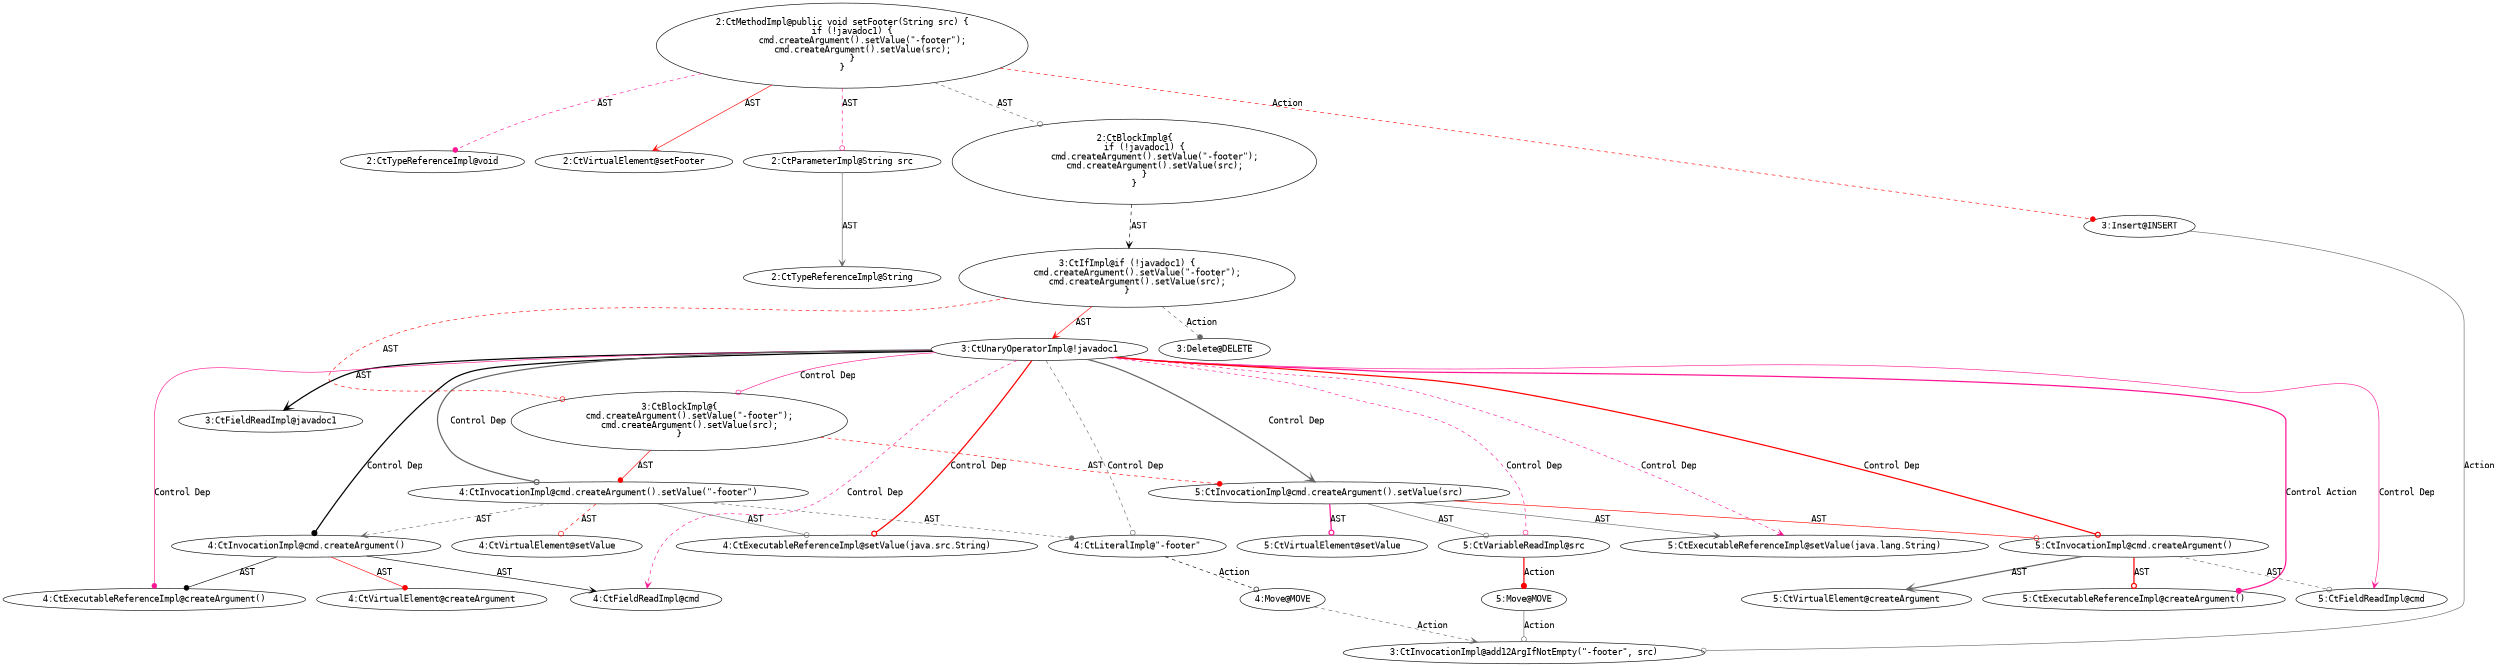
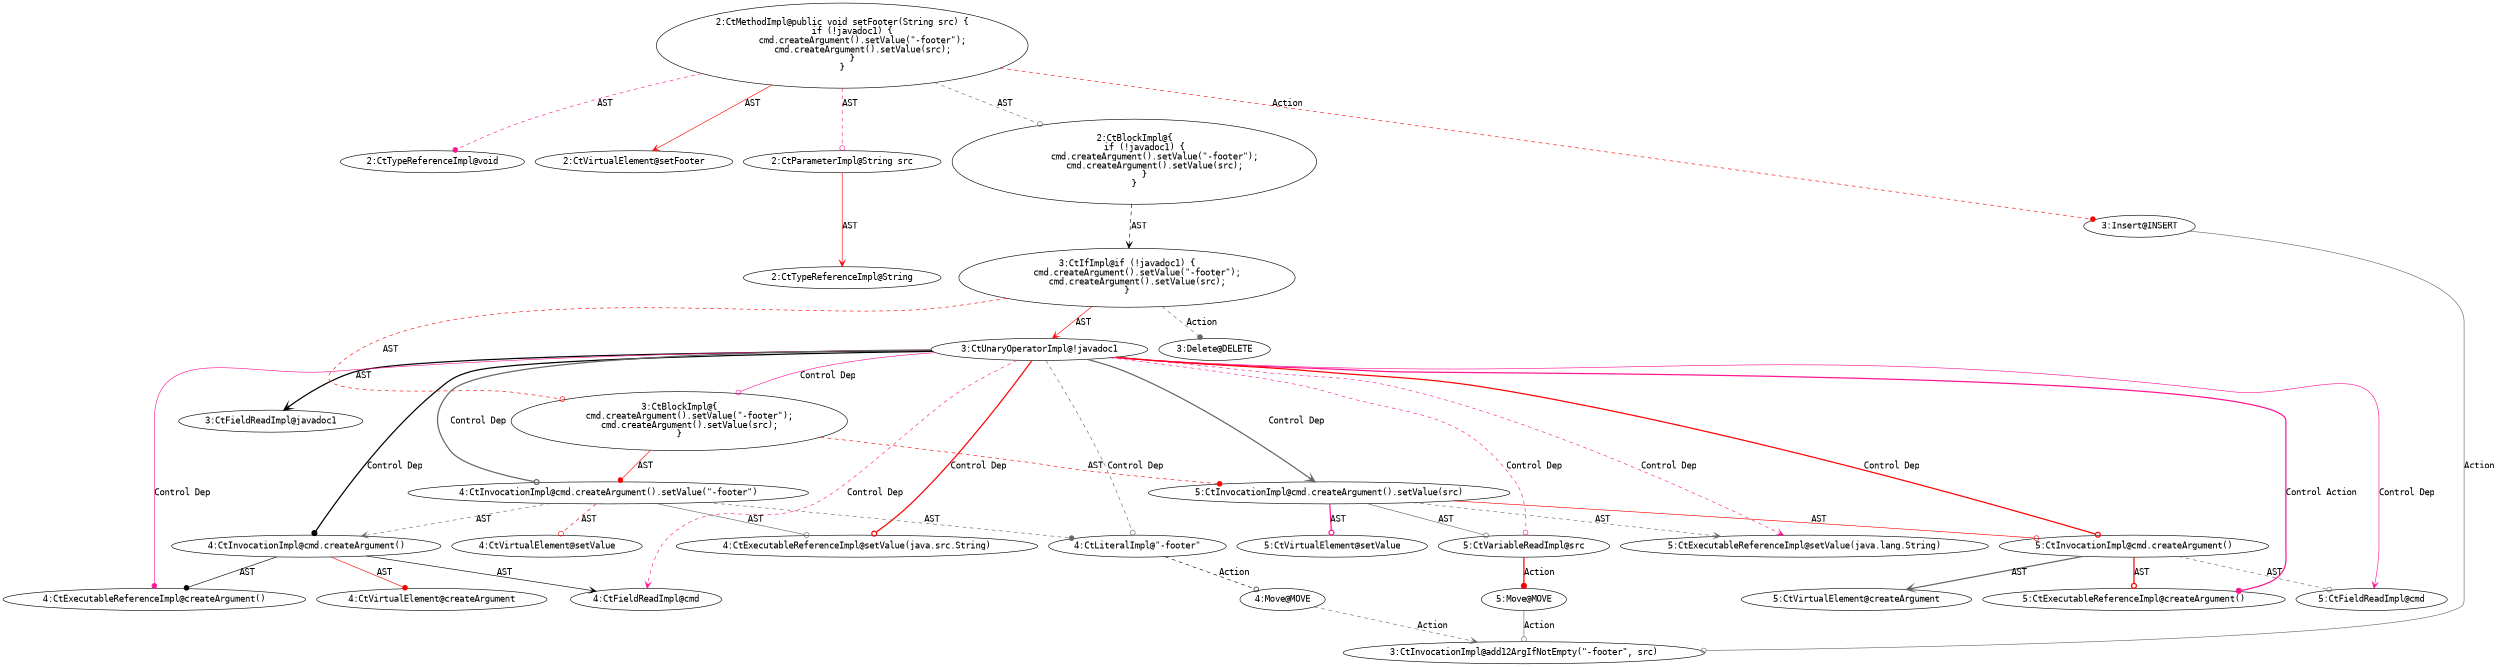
edge "2:CtParameterImpl@String src" -> "2:CtTypeReferenceImpl@String": color gray40 -> red
edge "5:CtInvocationImpl@cmd.createArgument().setValue(src)" -> "5:CtExecutableReferenceImpl@setValue(java.lang.String)": style solid -> dashed
